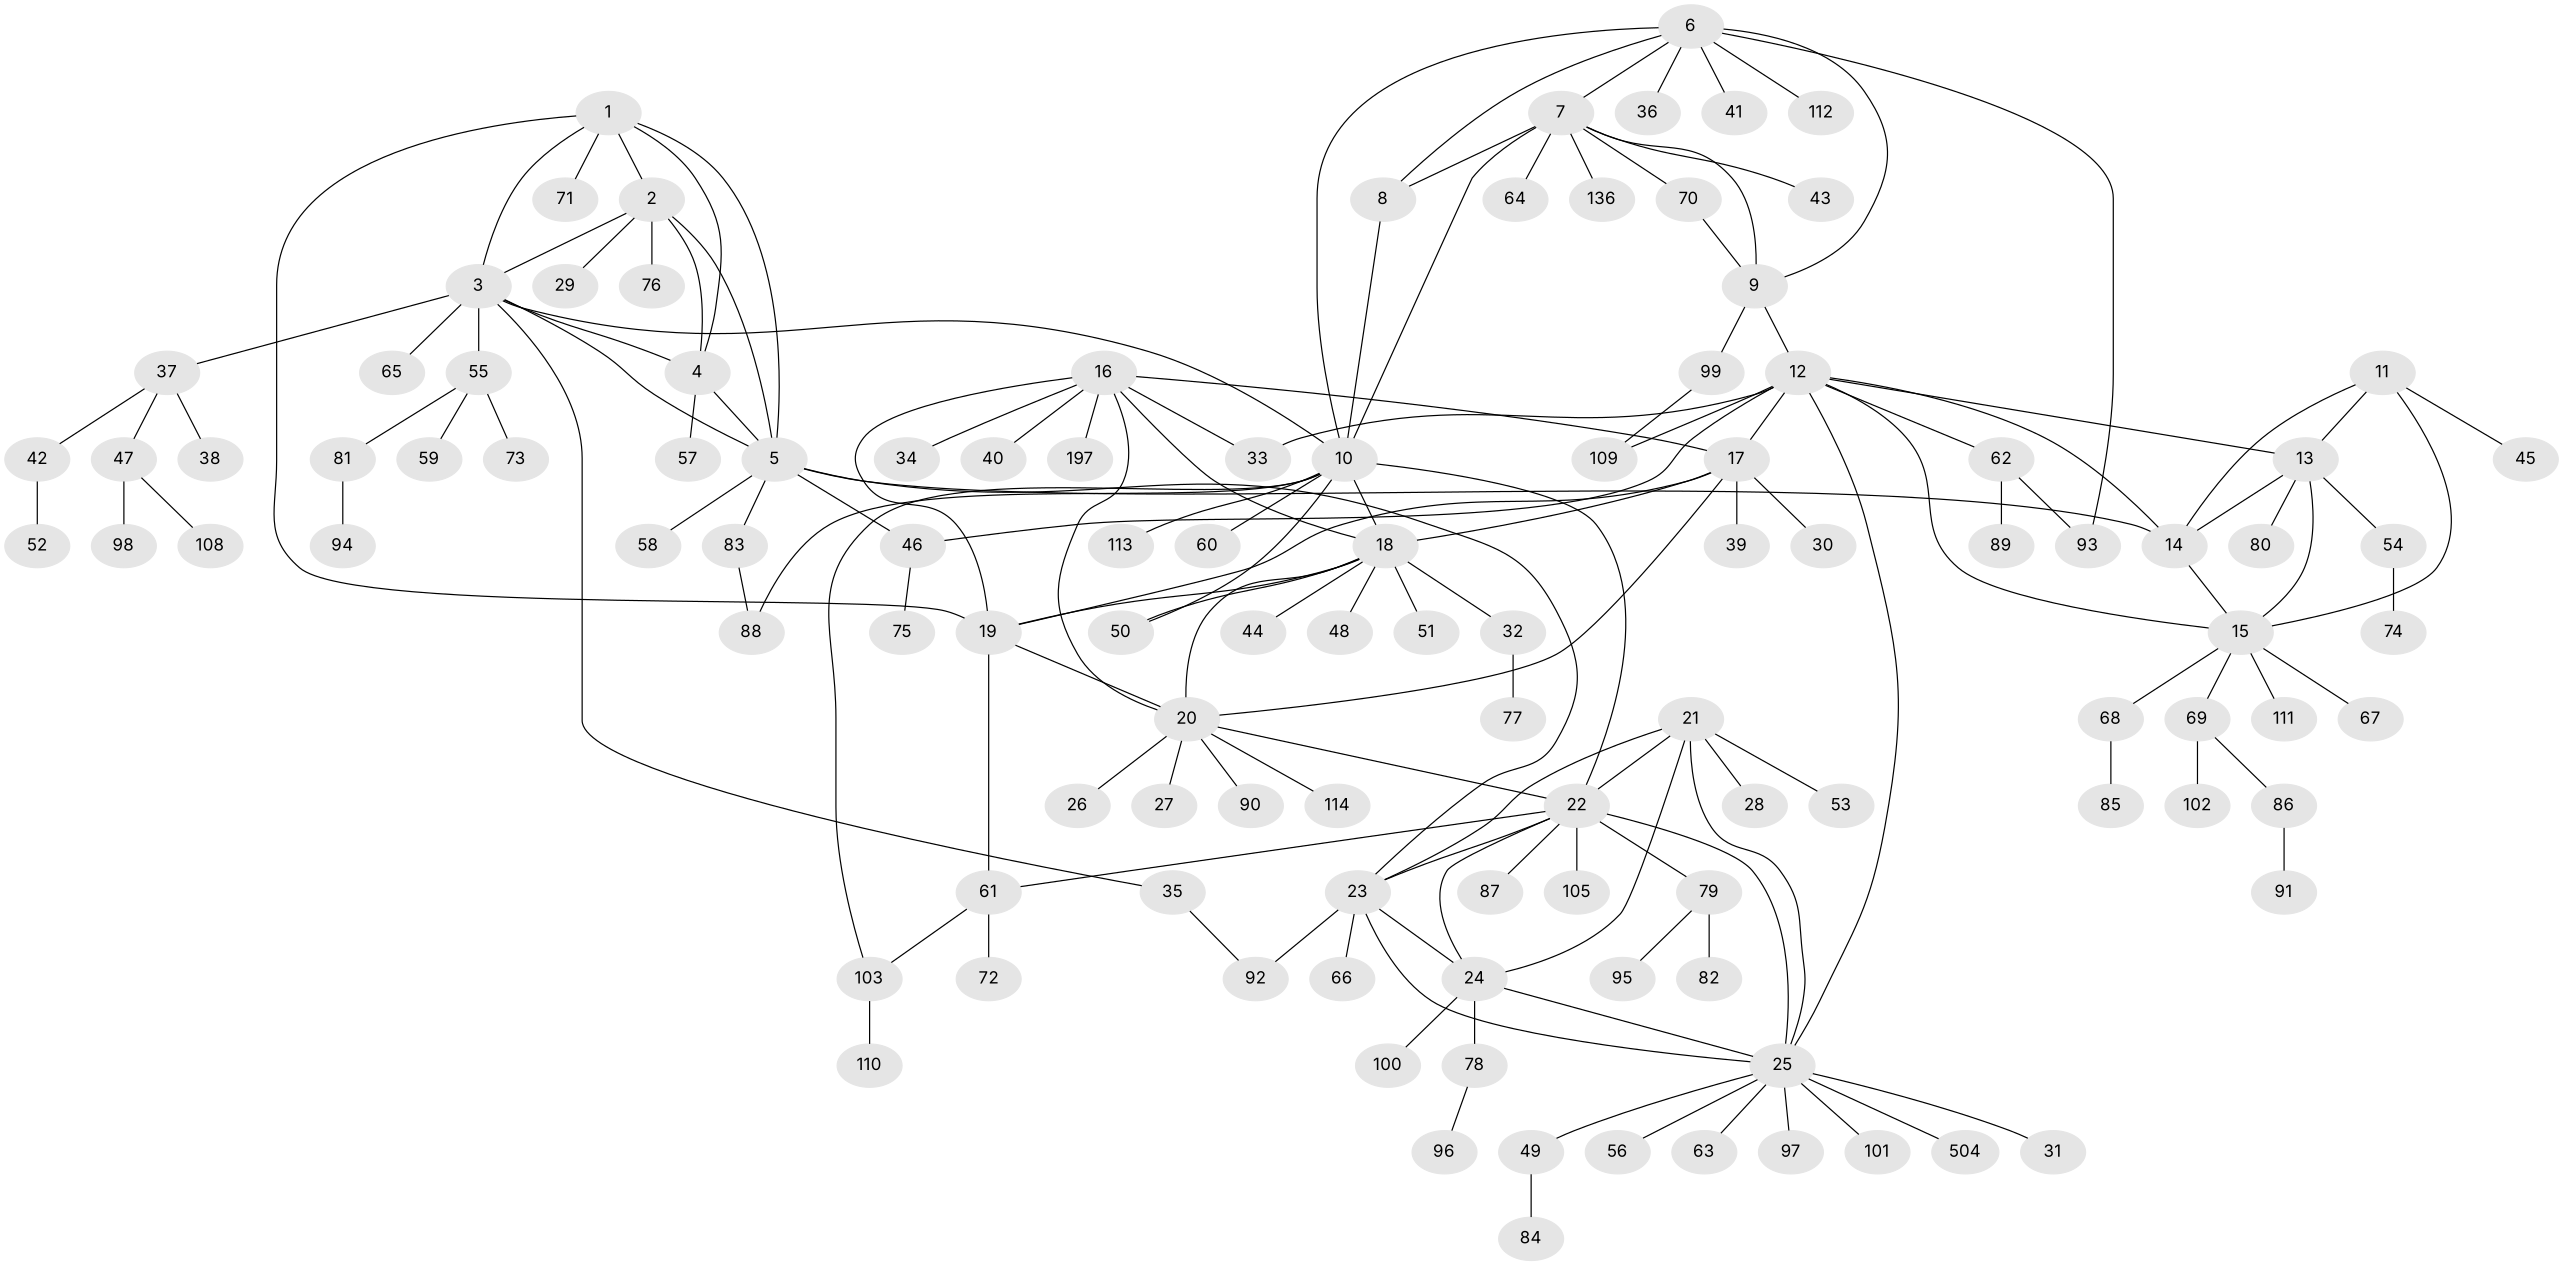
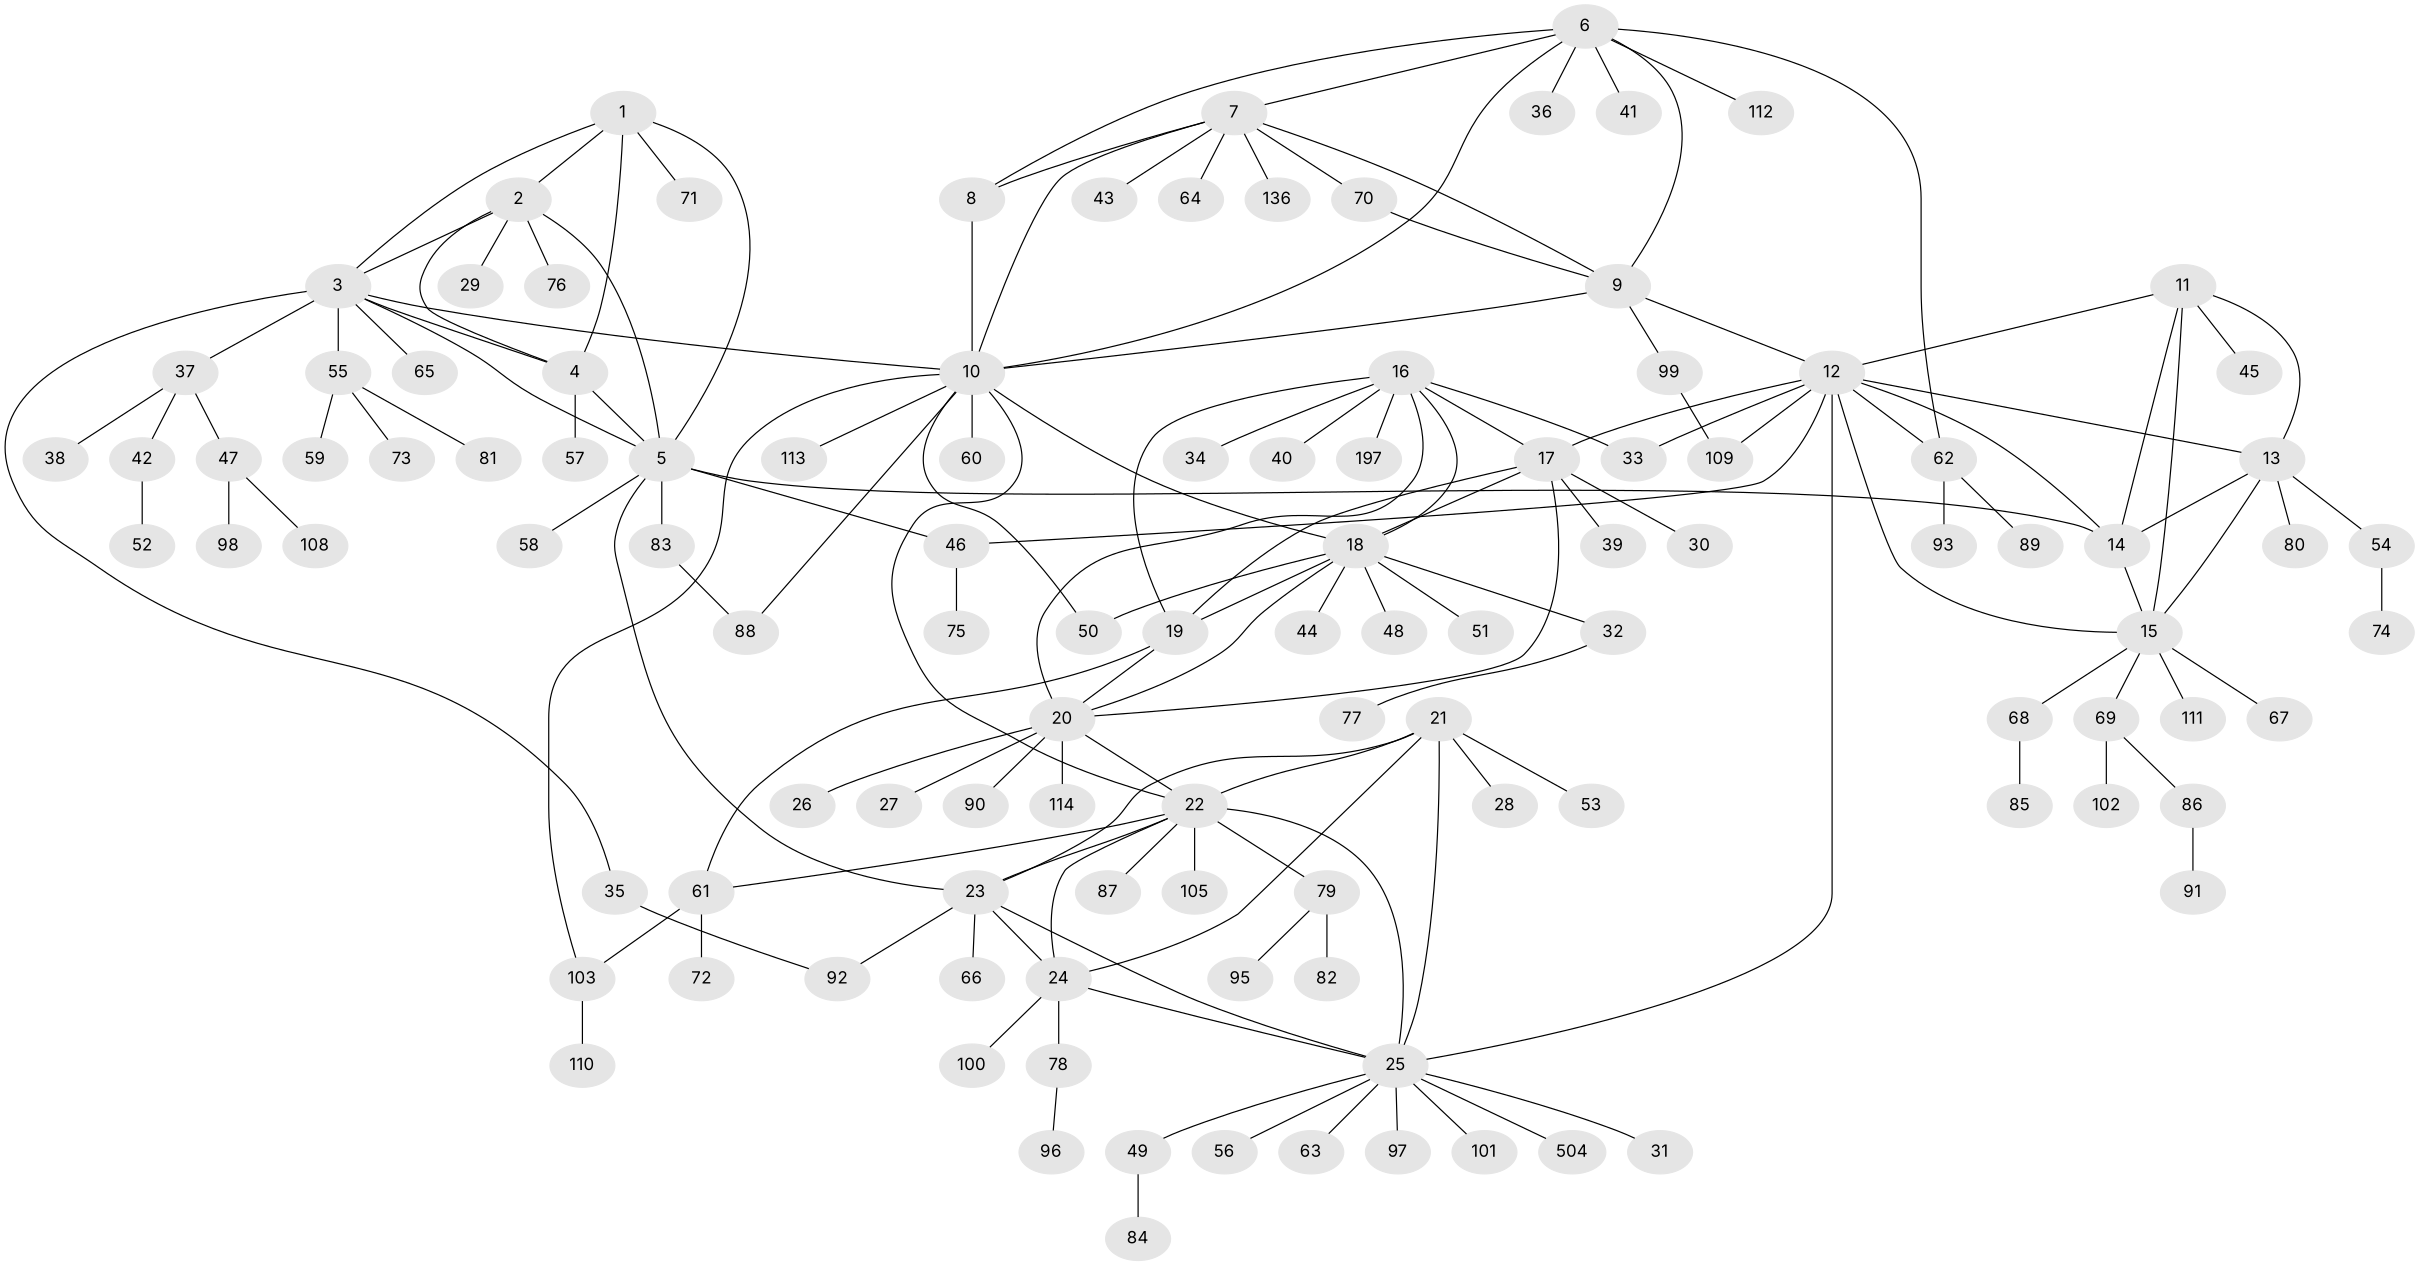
edge "6" -- "93": now "6" -- "62"
edge "11" -- "12": added
edge "9" -- "10": added
node "94": removed
edge "1" -- "19": removed
